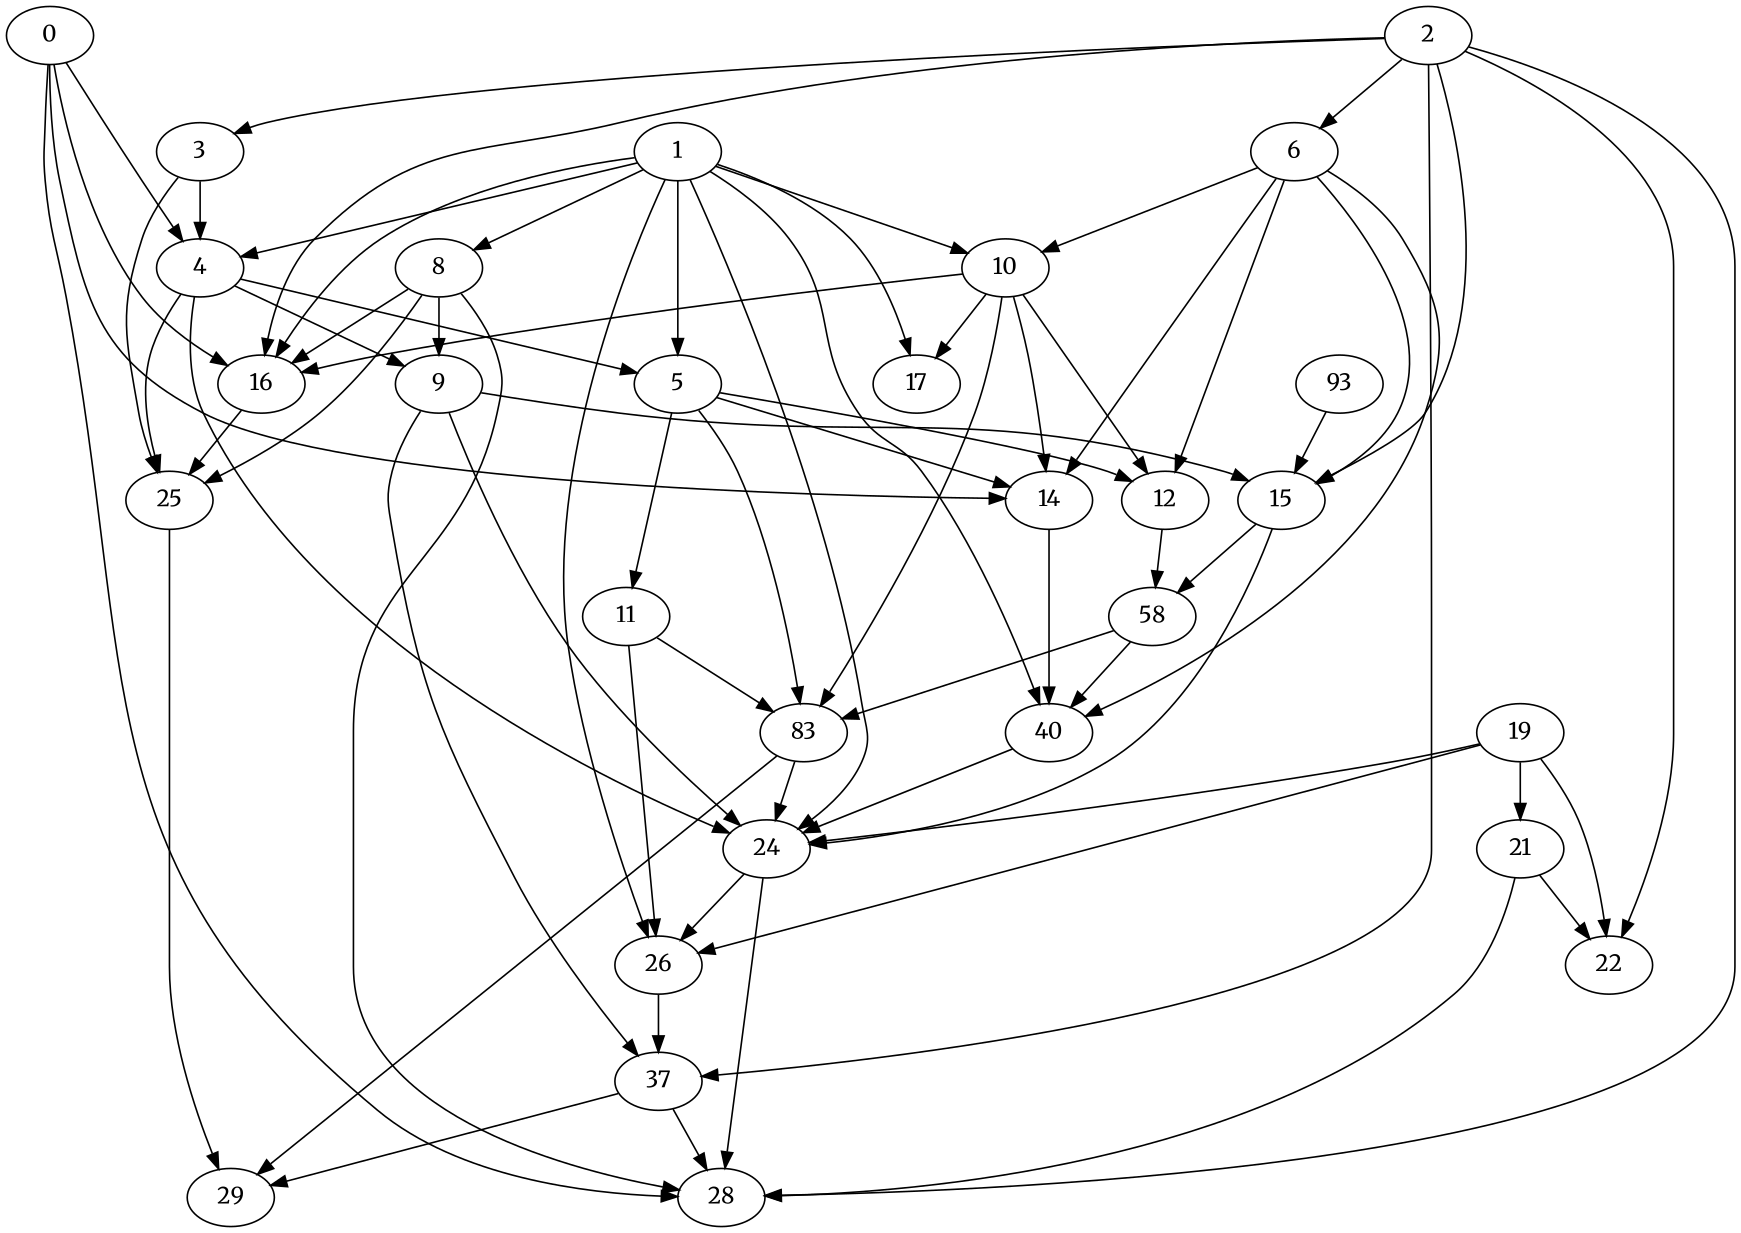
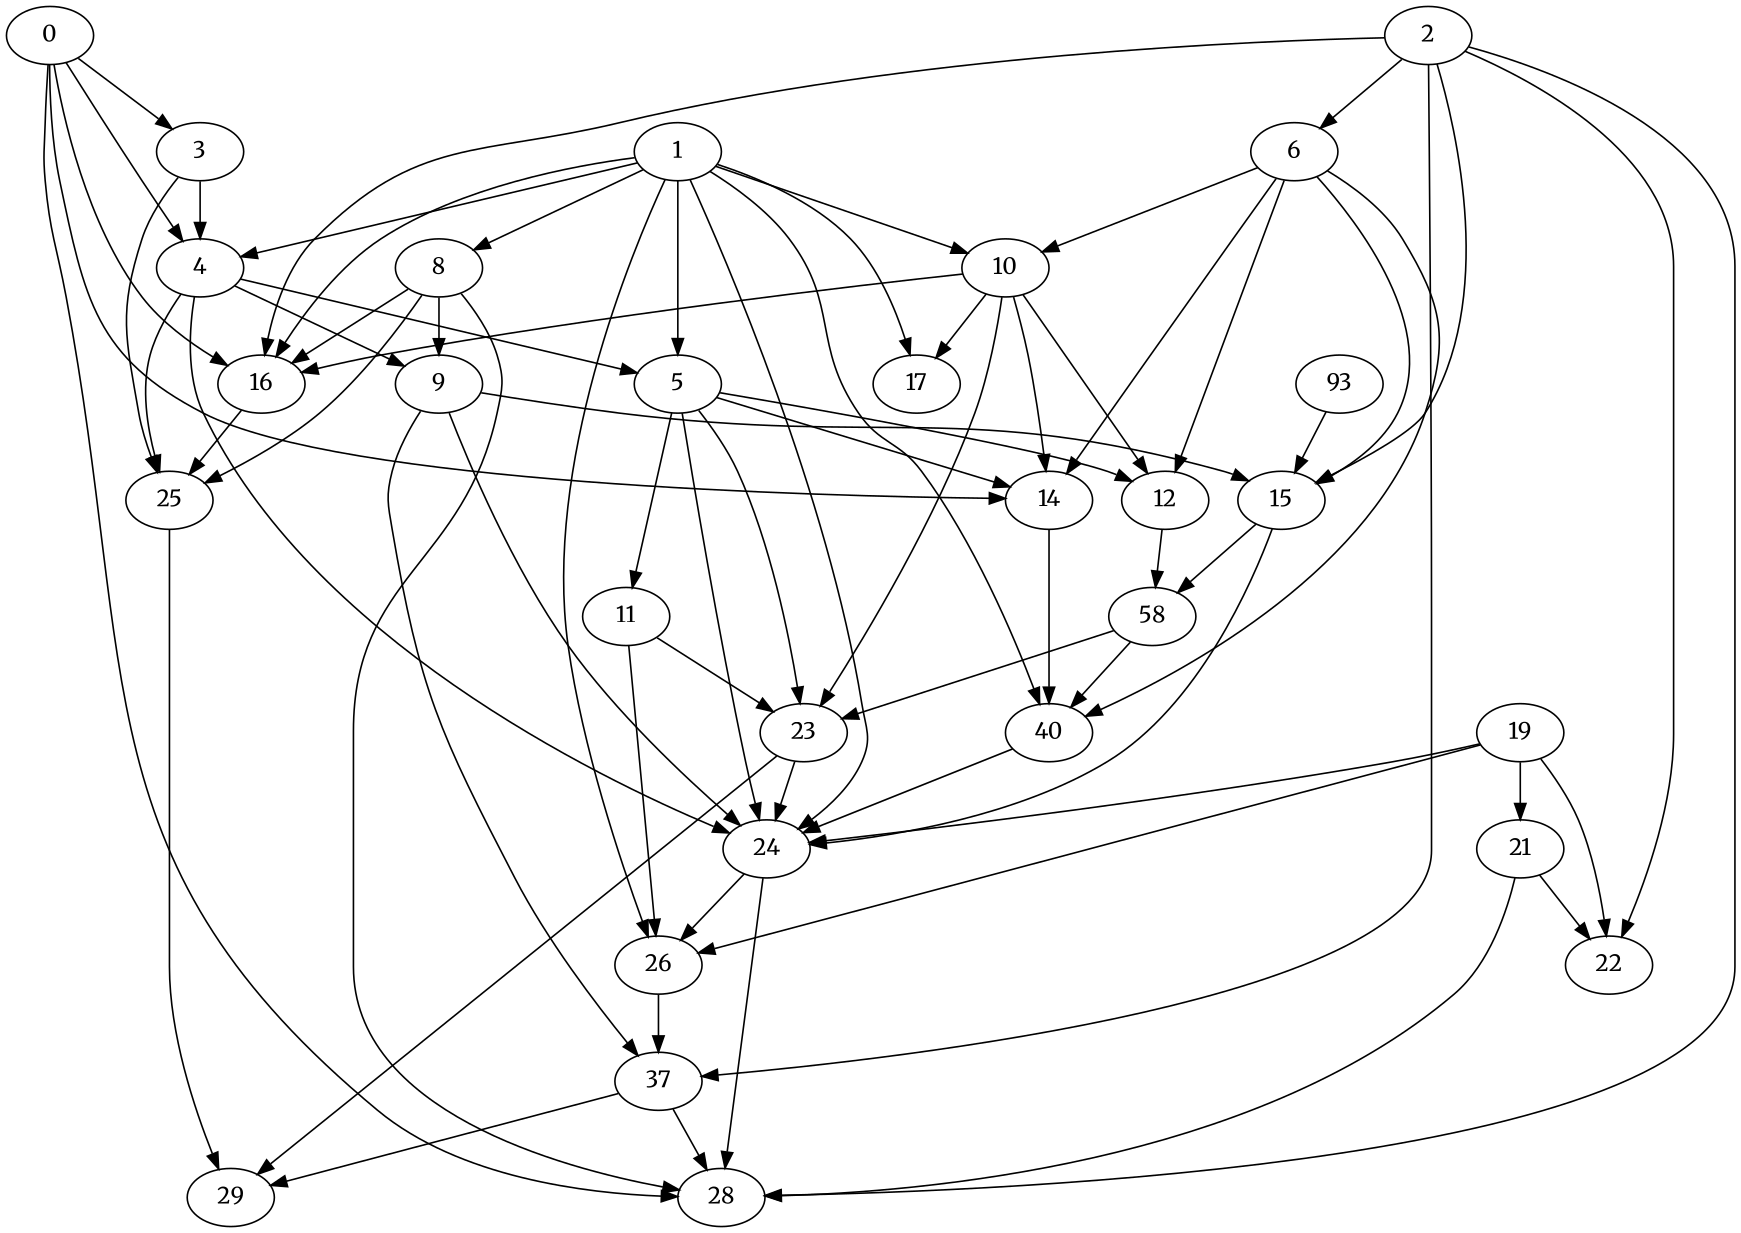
edge "2" -> "3": now "0" -> "3"
edge "5" -> "24": added
node "83": label "83" -> "23"
